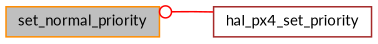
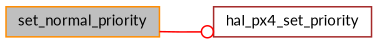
edge "hal_px4_set_priority" -> "set_normal_priority": reversed
